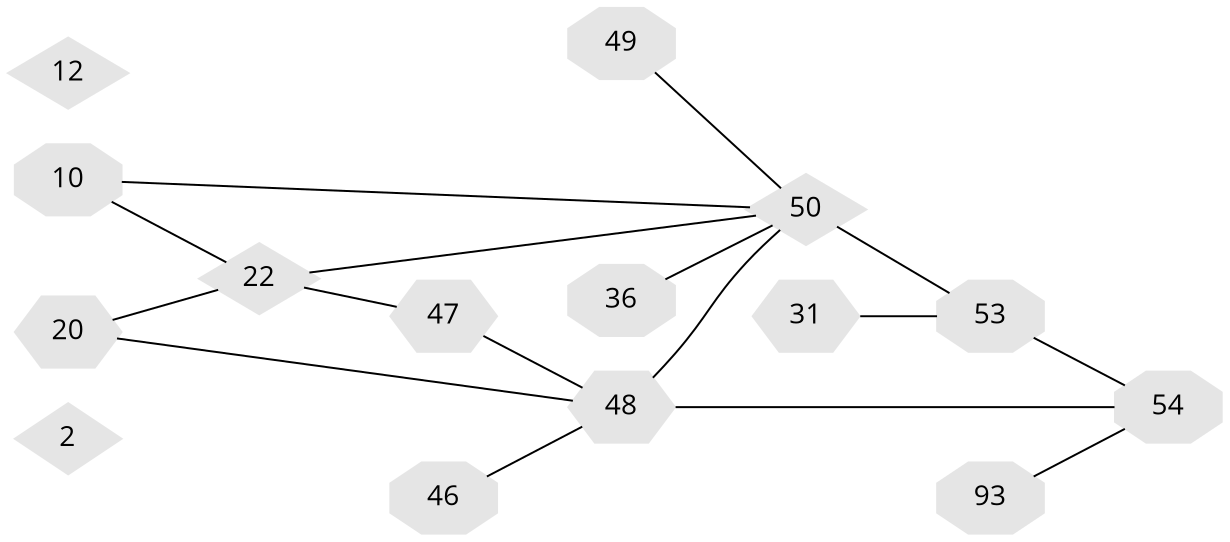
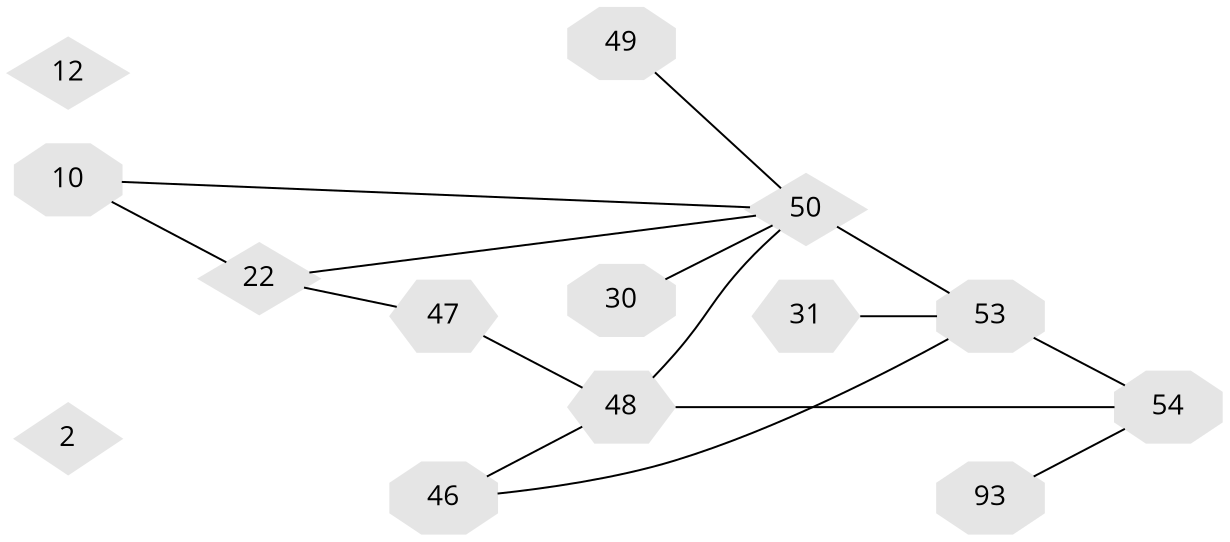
node "36": label "36" -> "30"
node "20": removed
edge "53" -- "46": added
